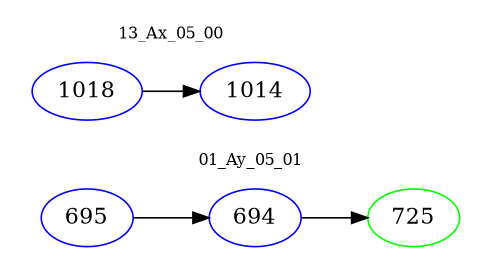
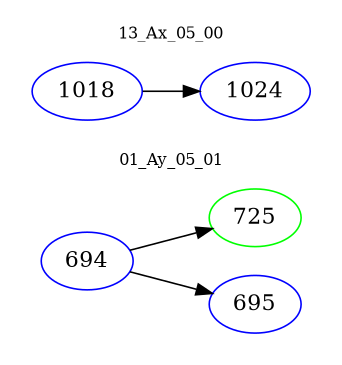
node "1014": label "1014" -> "1024"
edge "695" -> "694": reversed
